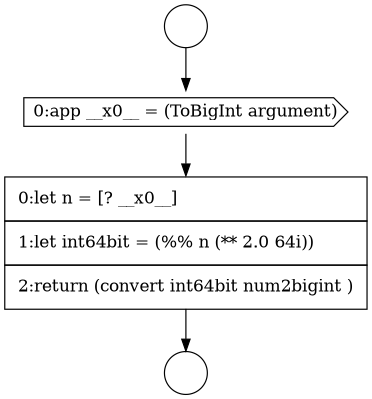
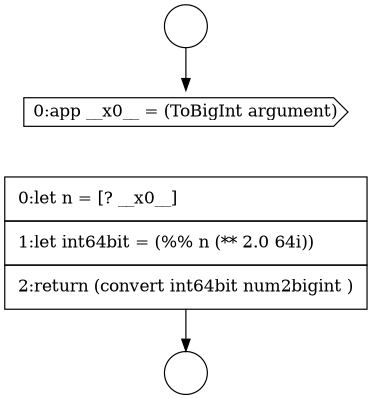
edge "0:app __x0__ = (ToBigInt argument)" -> "0:let n = [? __x0__]": removed
